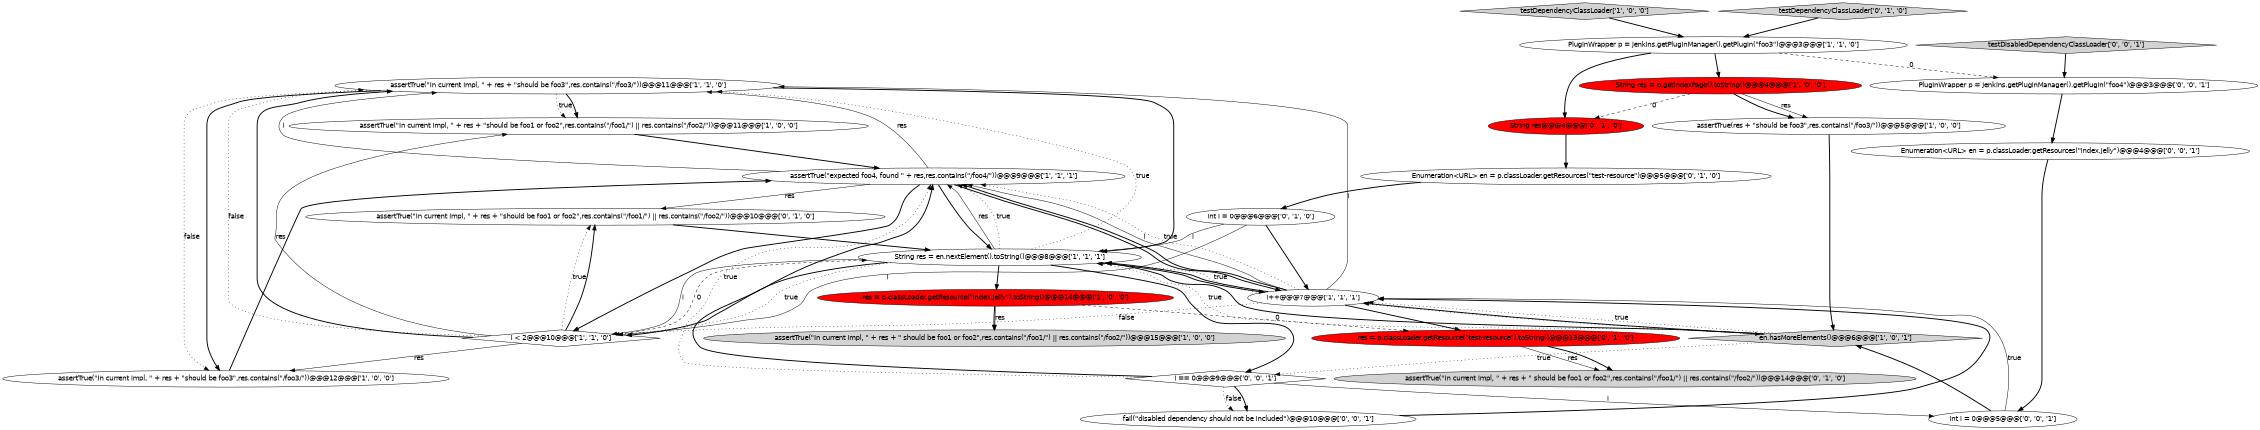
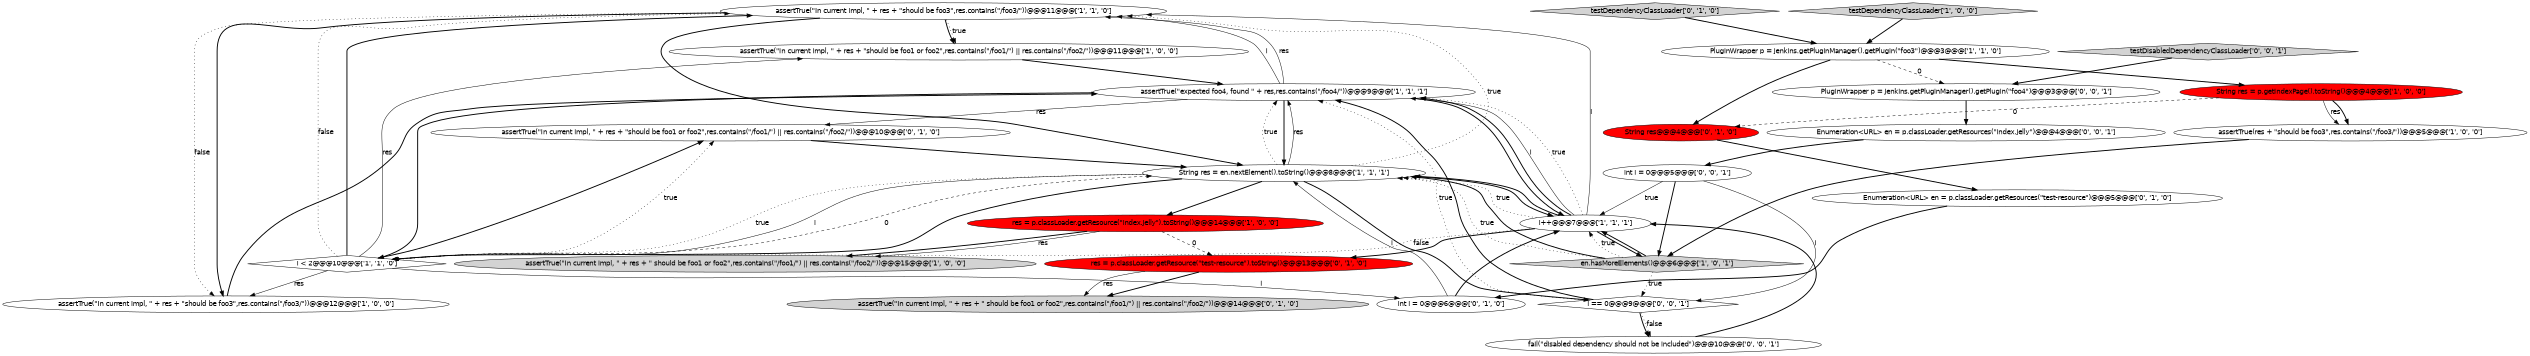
edge "int i = 0@@@6@@@['0', '1', '0']" -> "i < 2@@@10@@@['1', '1', '0']": reversed
edge "i++@@@7@@@['1', '1', '1']" -> "en.hasMoreElements()@@@6@@@['1', '0', '1']": style dotted -> bold
edge "i == 0@@@9@@@['0', '0', '1']" -> "int i = 0@@@5@@@['0', '0', '1']": reversed
